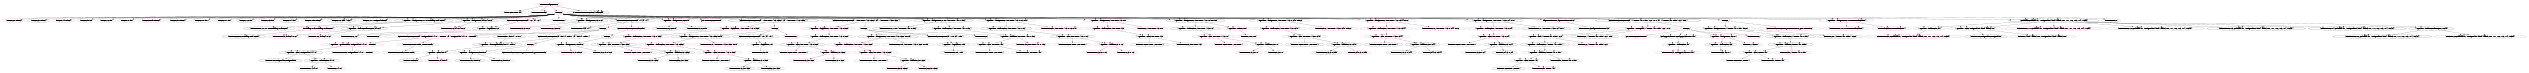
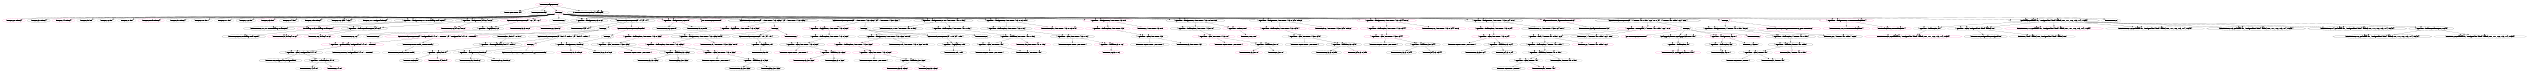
node "(IDENTIFIER,v3,v3 + 16)": removed
